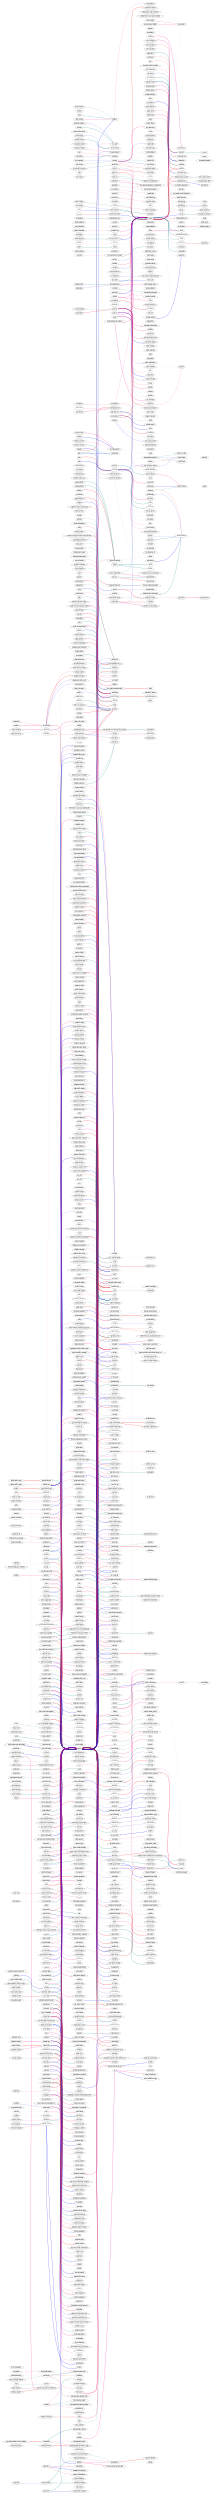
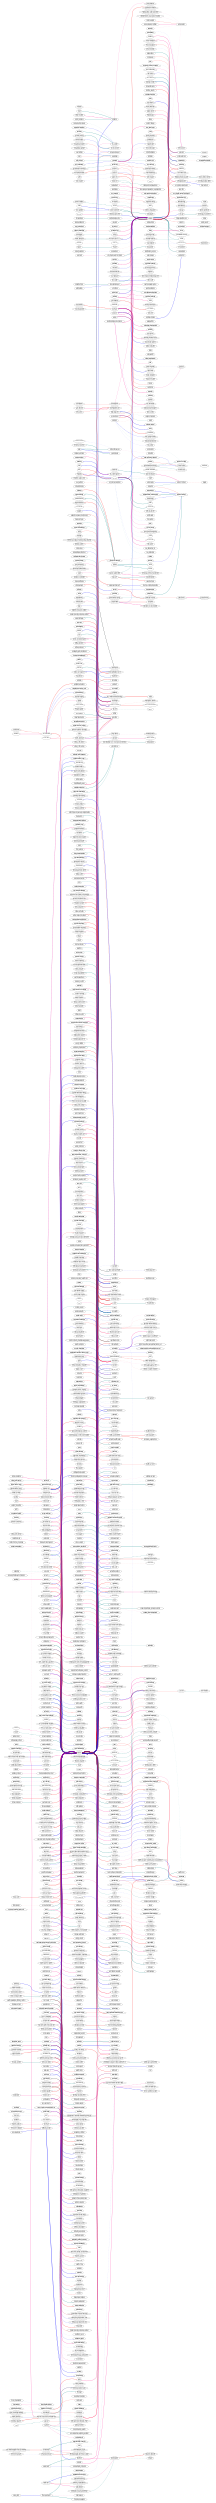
node "Food Contamination": added
